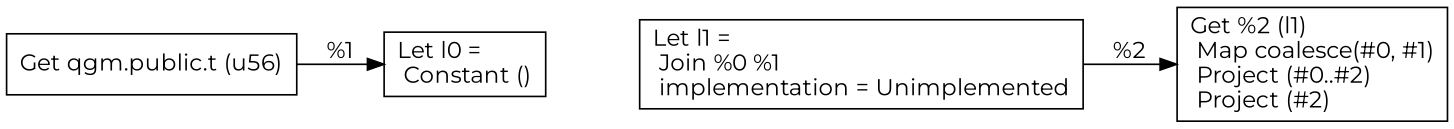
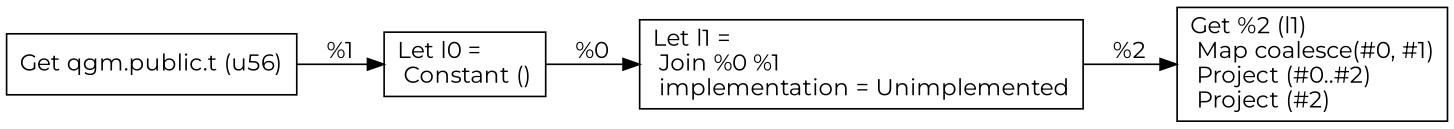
edge "Let l0 = Constant ()" -> "Let l1 = Join %0 %1 implementation = Unimplemented": added, label "%0"
